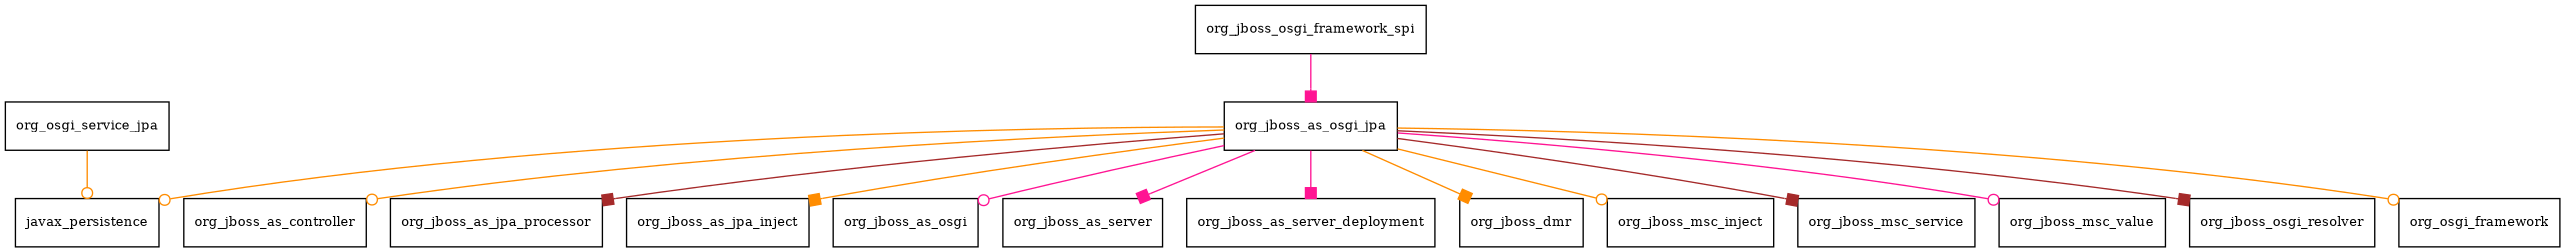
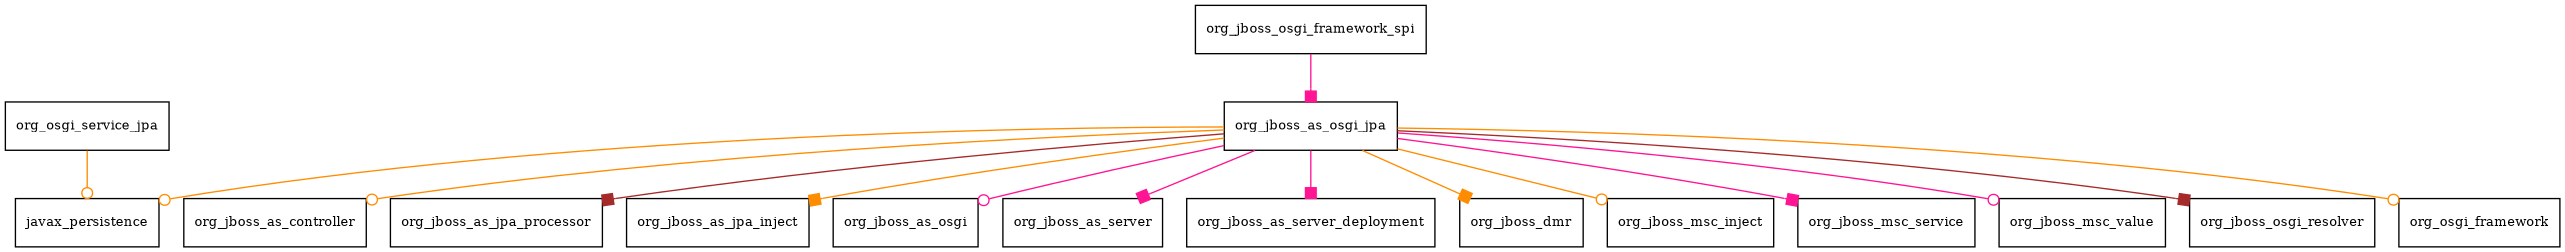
edge "org_jboss_as_osgi_jpa" -> "org_jboss_msc_service": color brown -> deeppink
